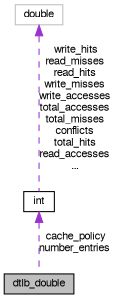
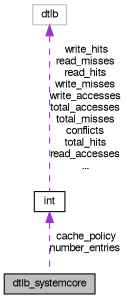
node "double": label "double" -> "dtlb"
node "dtlb_double": label "dtlb_double" -> "dtlb_systemcore"
